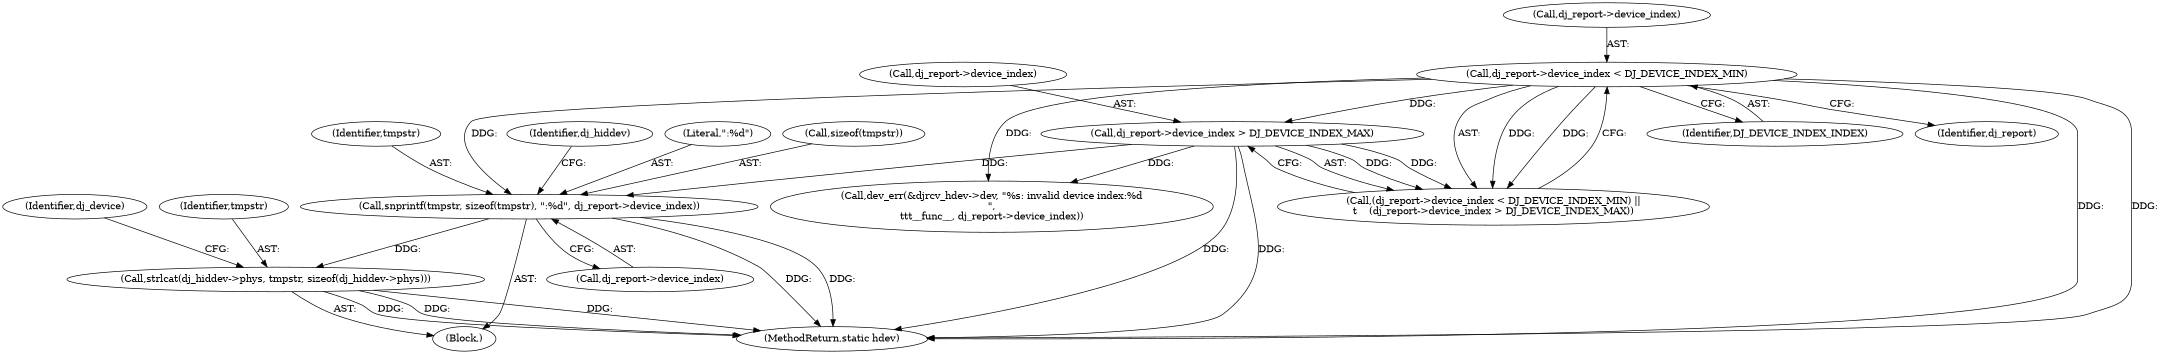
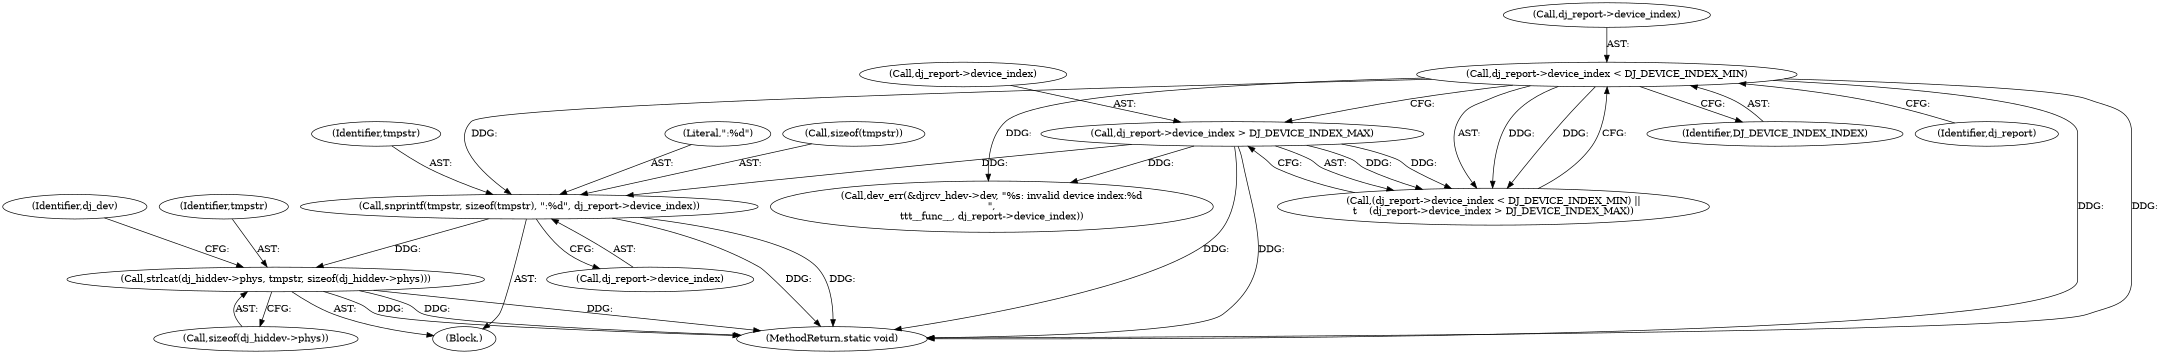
edge "(Call,dj_report->device_index < DJ_DEVICE_INDEX_MIN)" -> "(Call,dj_report->device_index > DJ_DEVICE_INDEX_MAX)": label "DDG: " -> "CFG: "
edge "(Call,dj_report->device_index < DJ_DEVICE_INDEX_MIN)" -> "(Identifier,dj_report)": reversed
node "(Identifier,dj_hiddev)": removed
node "(Identifier,dj_device)": label "(Identifier,dj_device)" -> "(Identifier,dj_dev)"
node "(Call,sizeof(dj_hiddev->phys))": added
node "(MethodReturn,static hdev)": label "(MethodReturn,static hdev)" -> "(MethodReturn,static void)"
